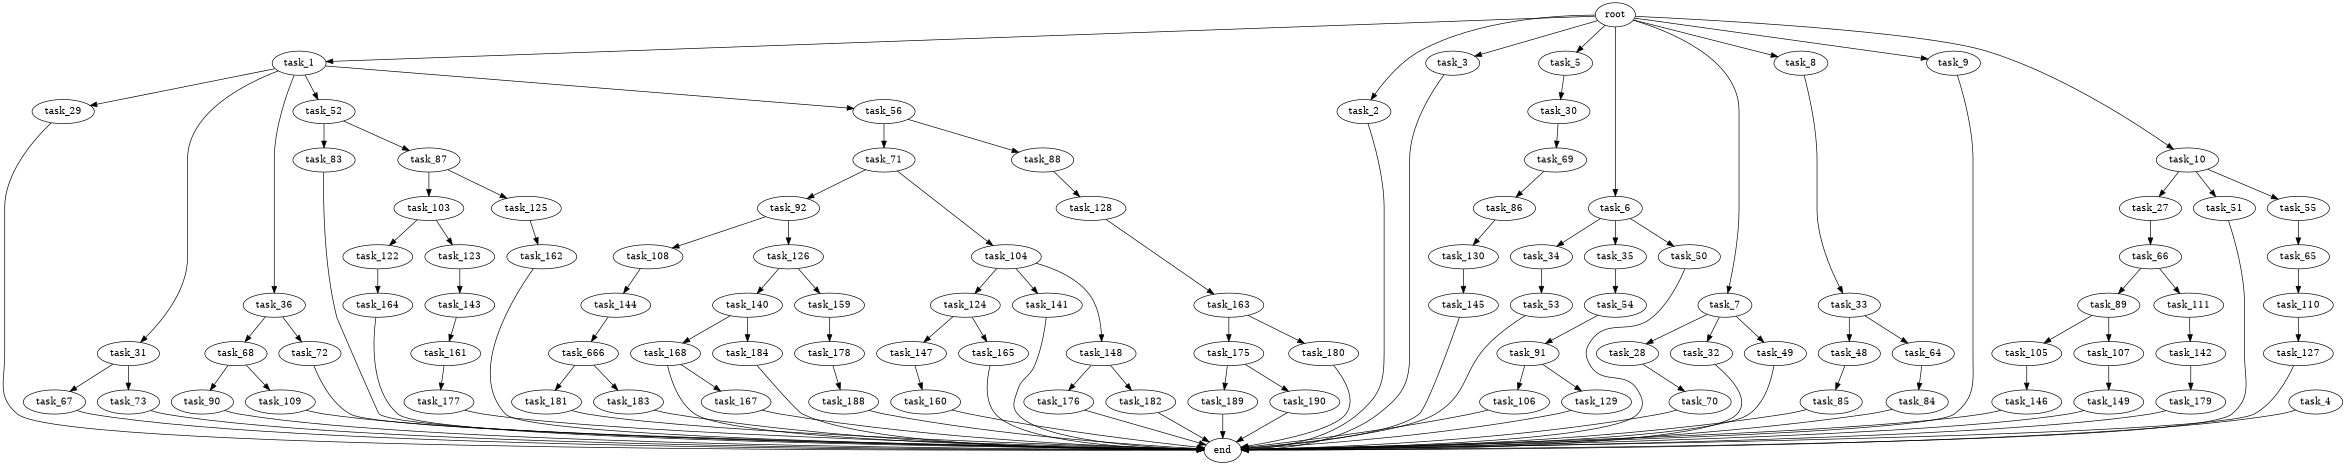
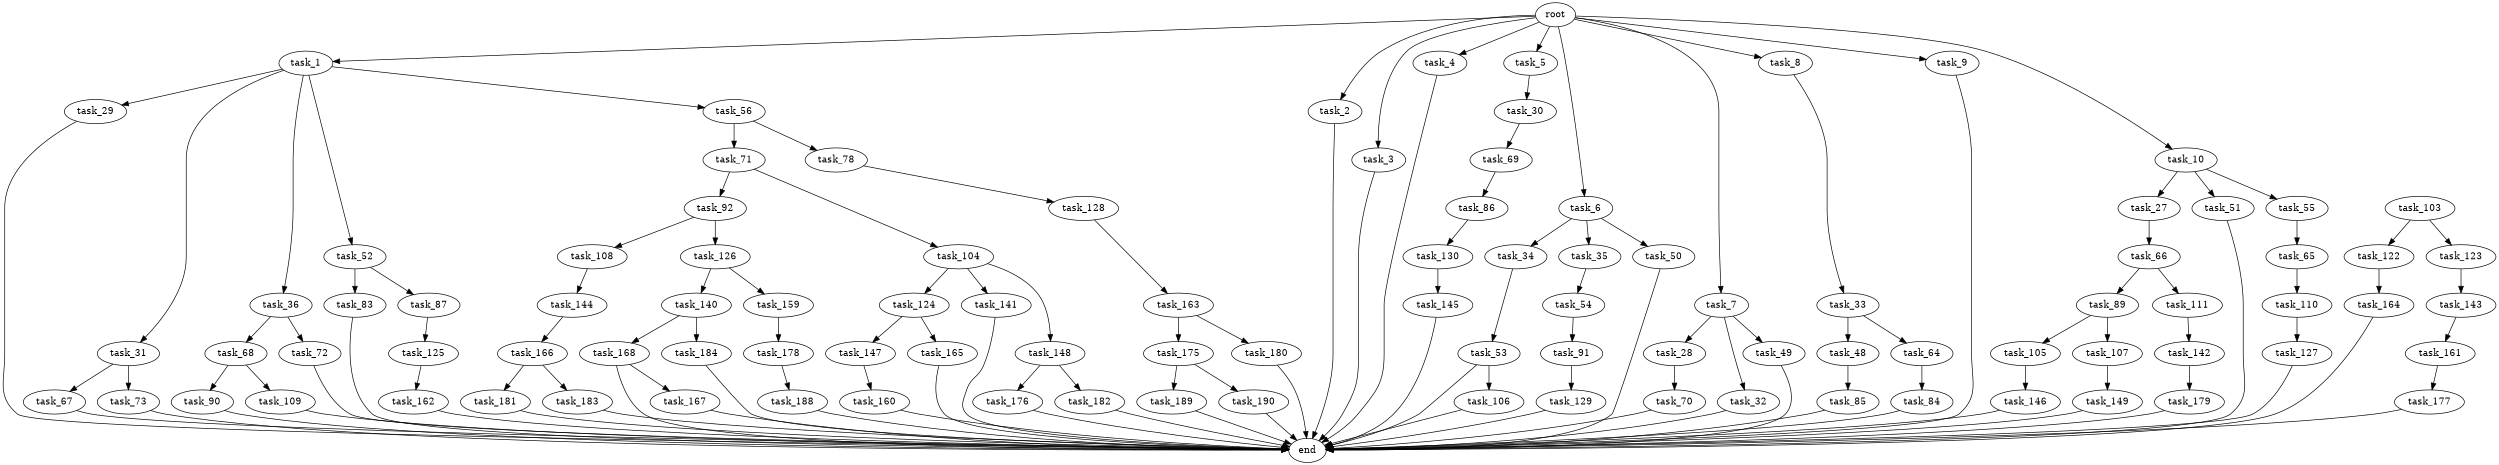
edge "root" -> "task_4": added
node "task_88": label "task_88" -> "task_78"
edge "task_87" -> "task_103": removed
node "task_666": label "task_666" -> "task_166"
edge "task_91" -> "task_106": now "task_53" -> "task_106"
